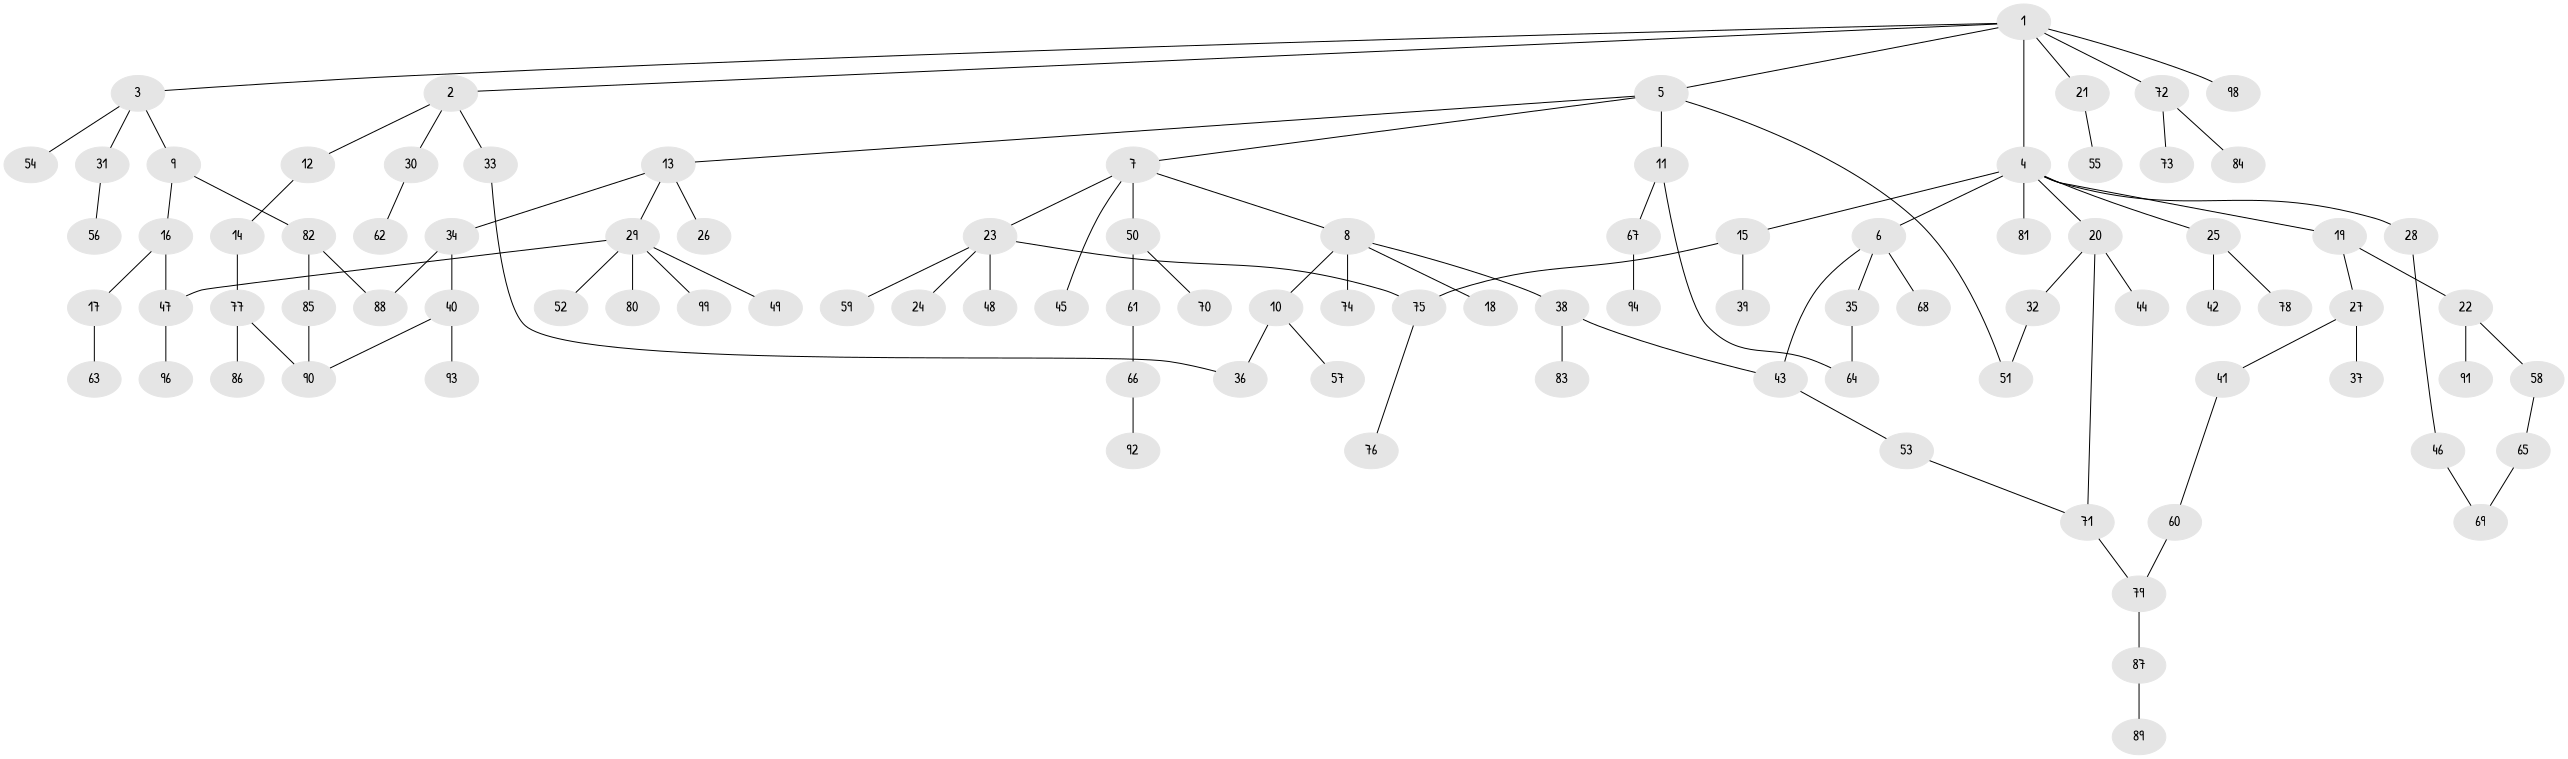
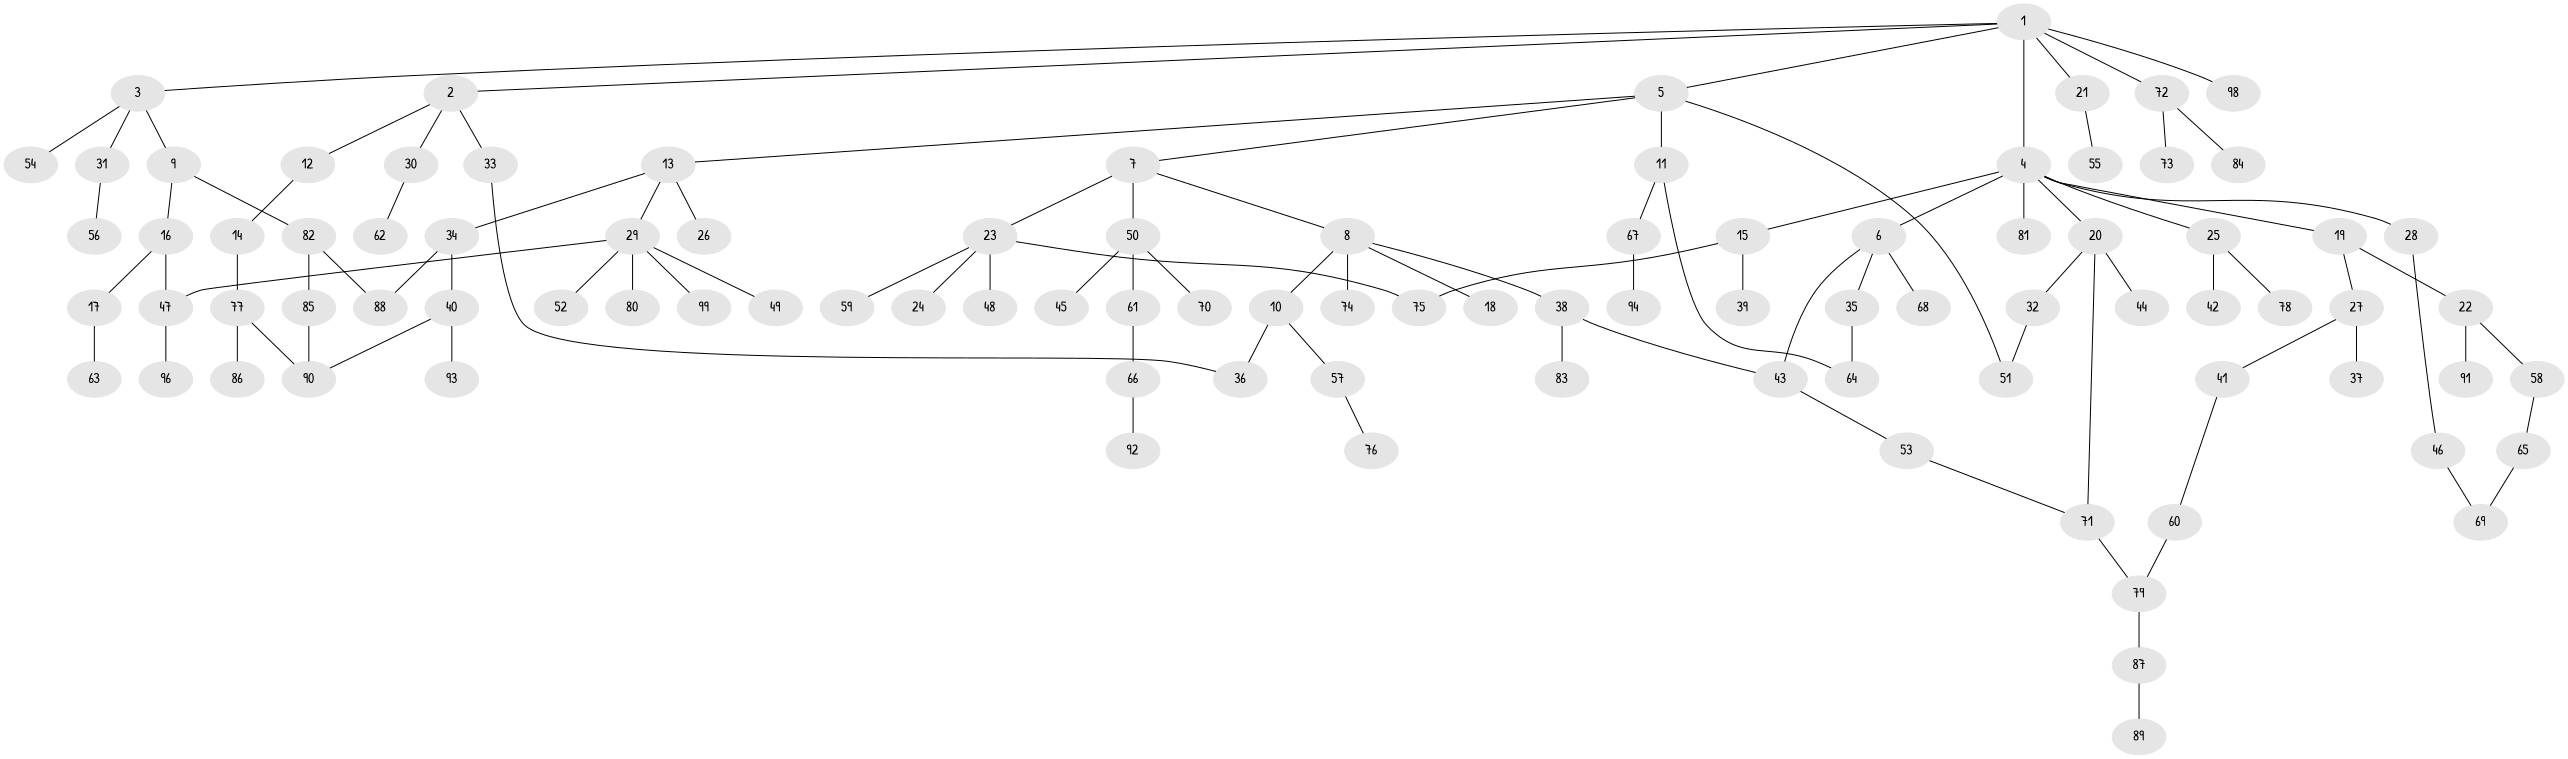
edge "7" -- "45": now "50" -- "45"
edge "75" -- "76": now "57" -- "76"
